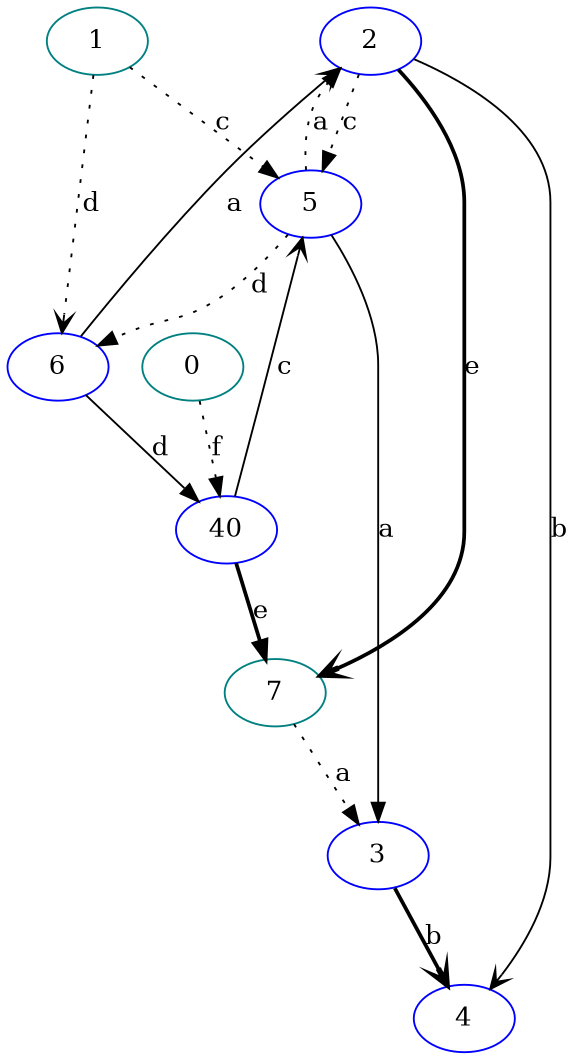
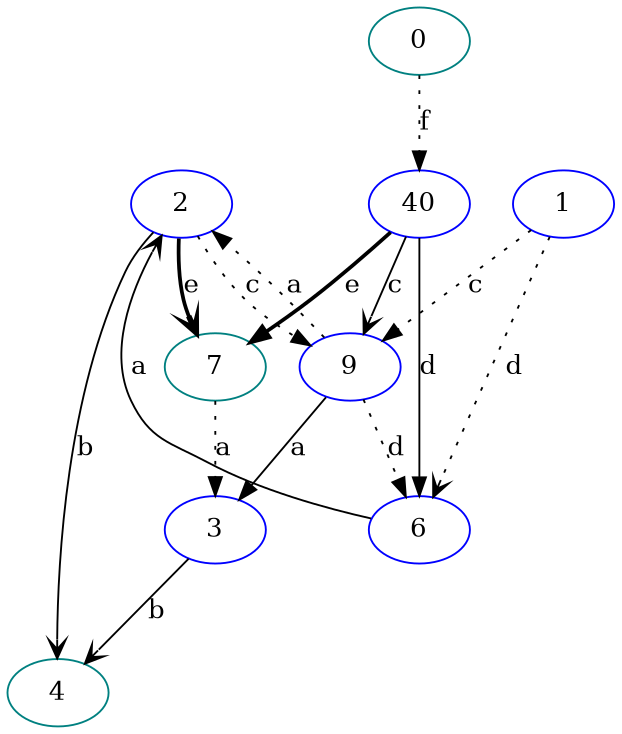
node "1": color teal -> blue
node "5": label "5" -> "9"
edge "6" -> "40": reversed
edge "3" -> "4": style bold -> solid
node "4": color blue -> teal
